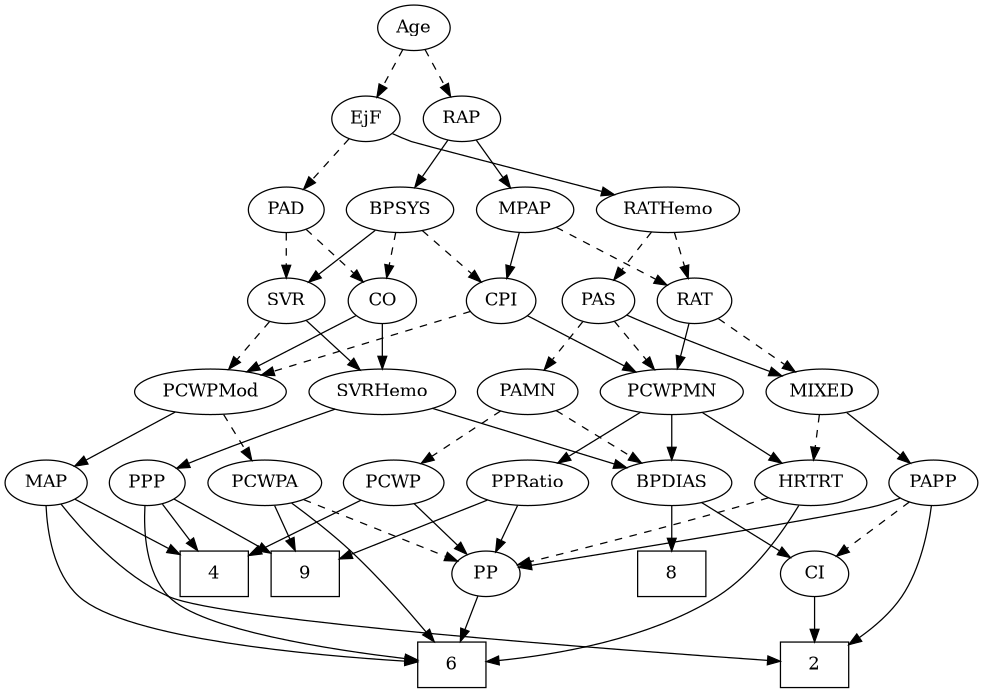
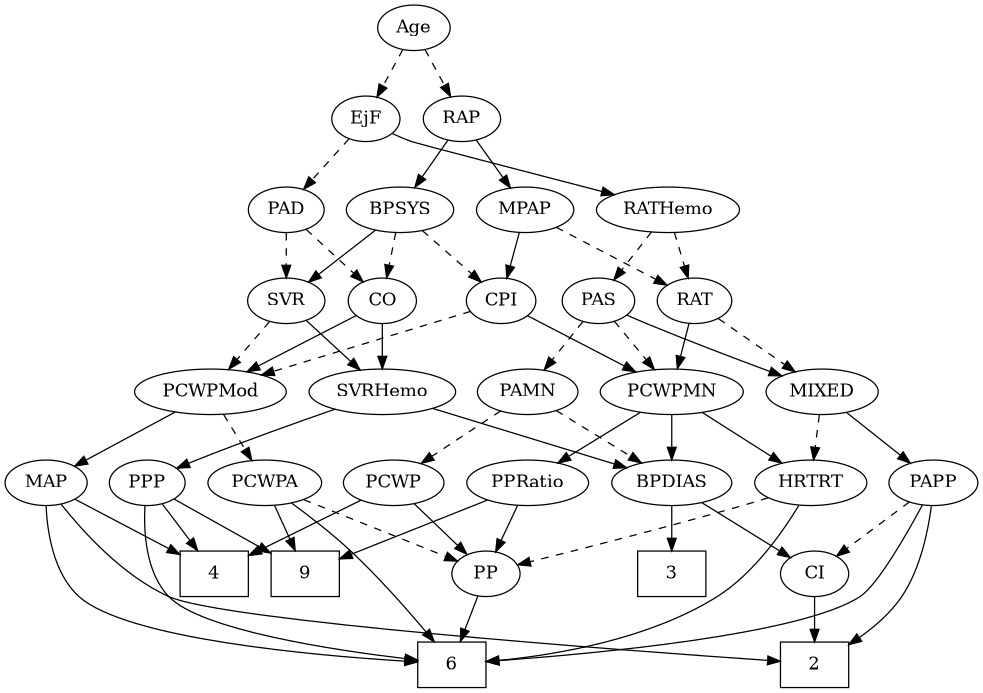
edge "PAPP" -> "PP": now "PAPP" -> "6"
node "8": label "8" -> "3"
